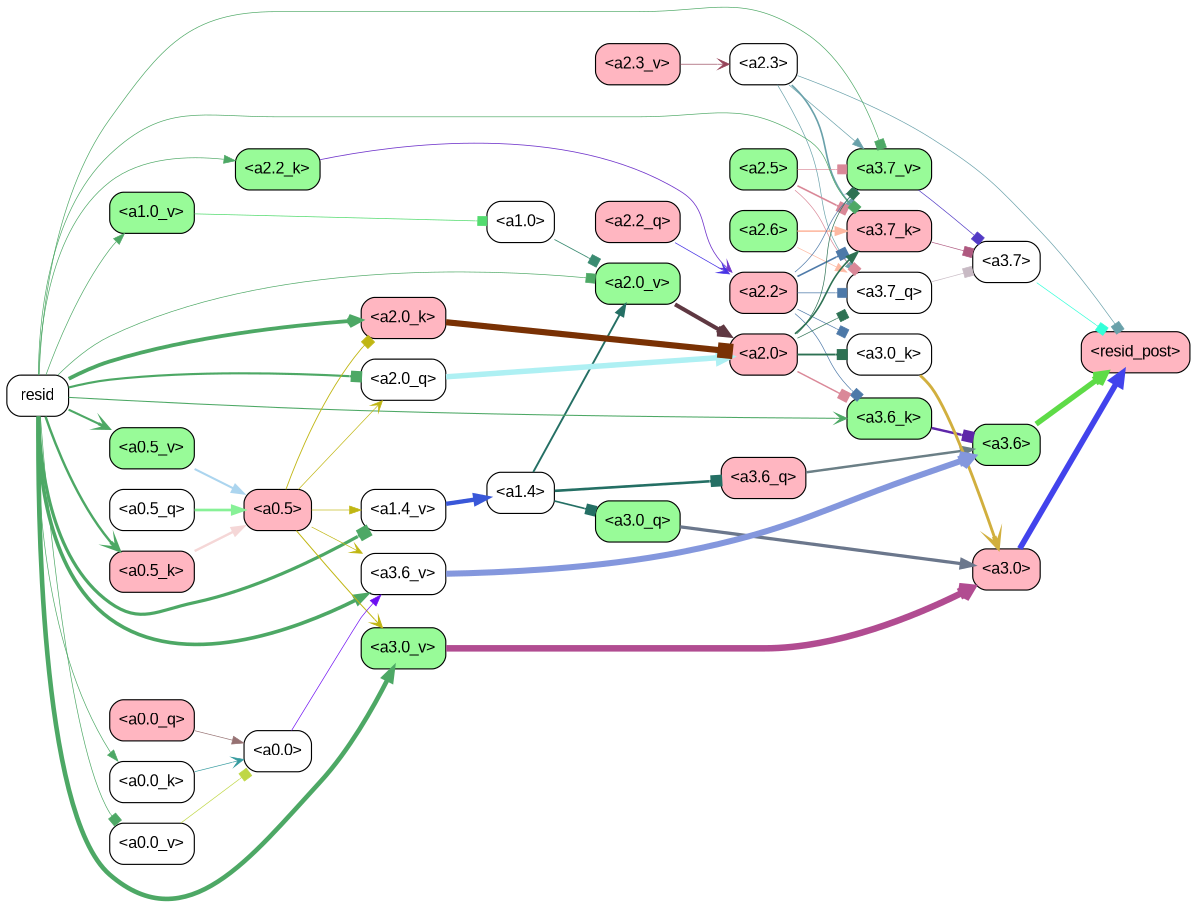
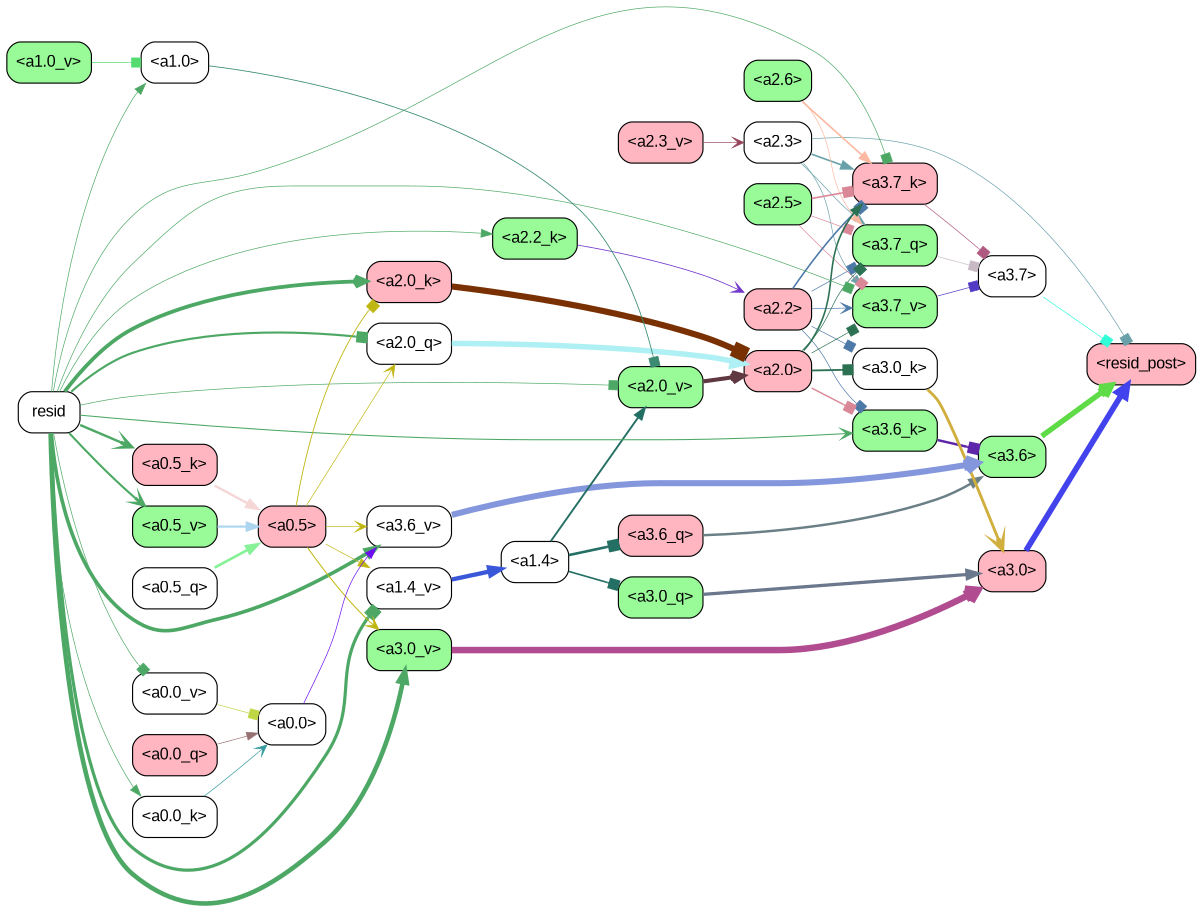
node "<a2.2_q>": removed
node "<a3.7_q>": fillcolor white -> palegreen
edge "resid" -> "<a1.0_v>": now "resid" -> "<a1.0>"
